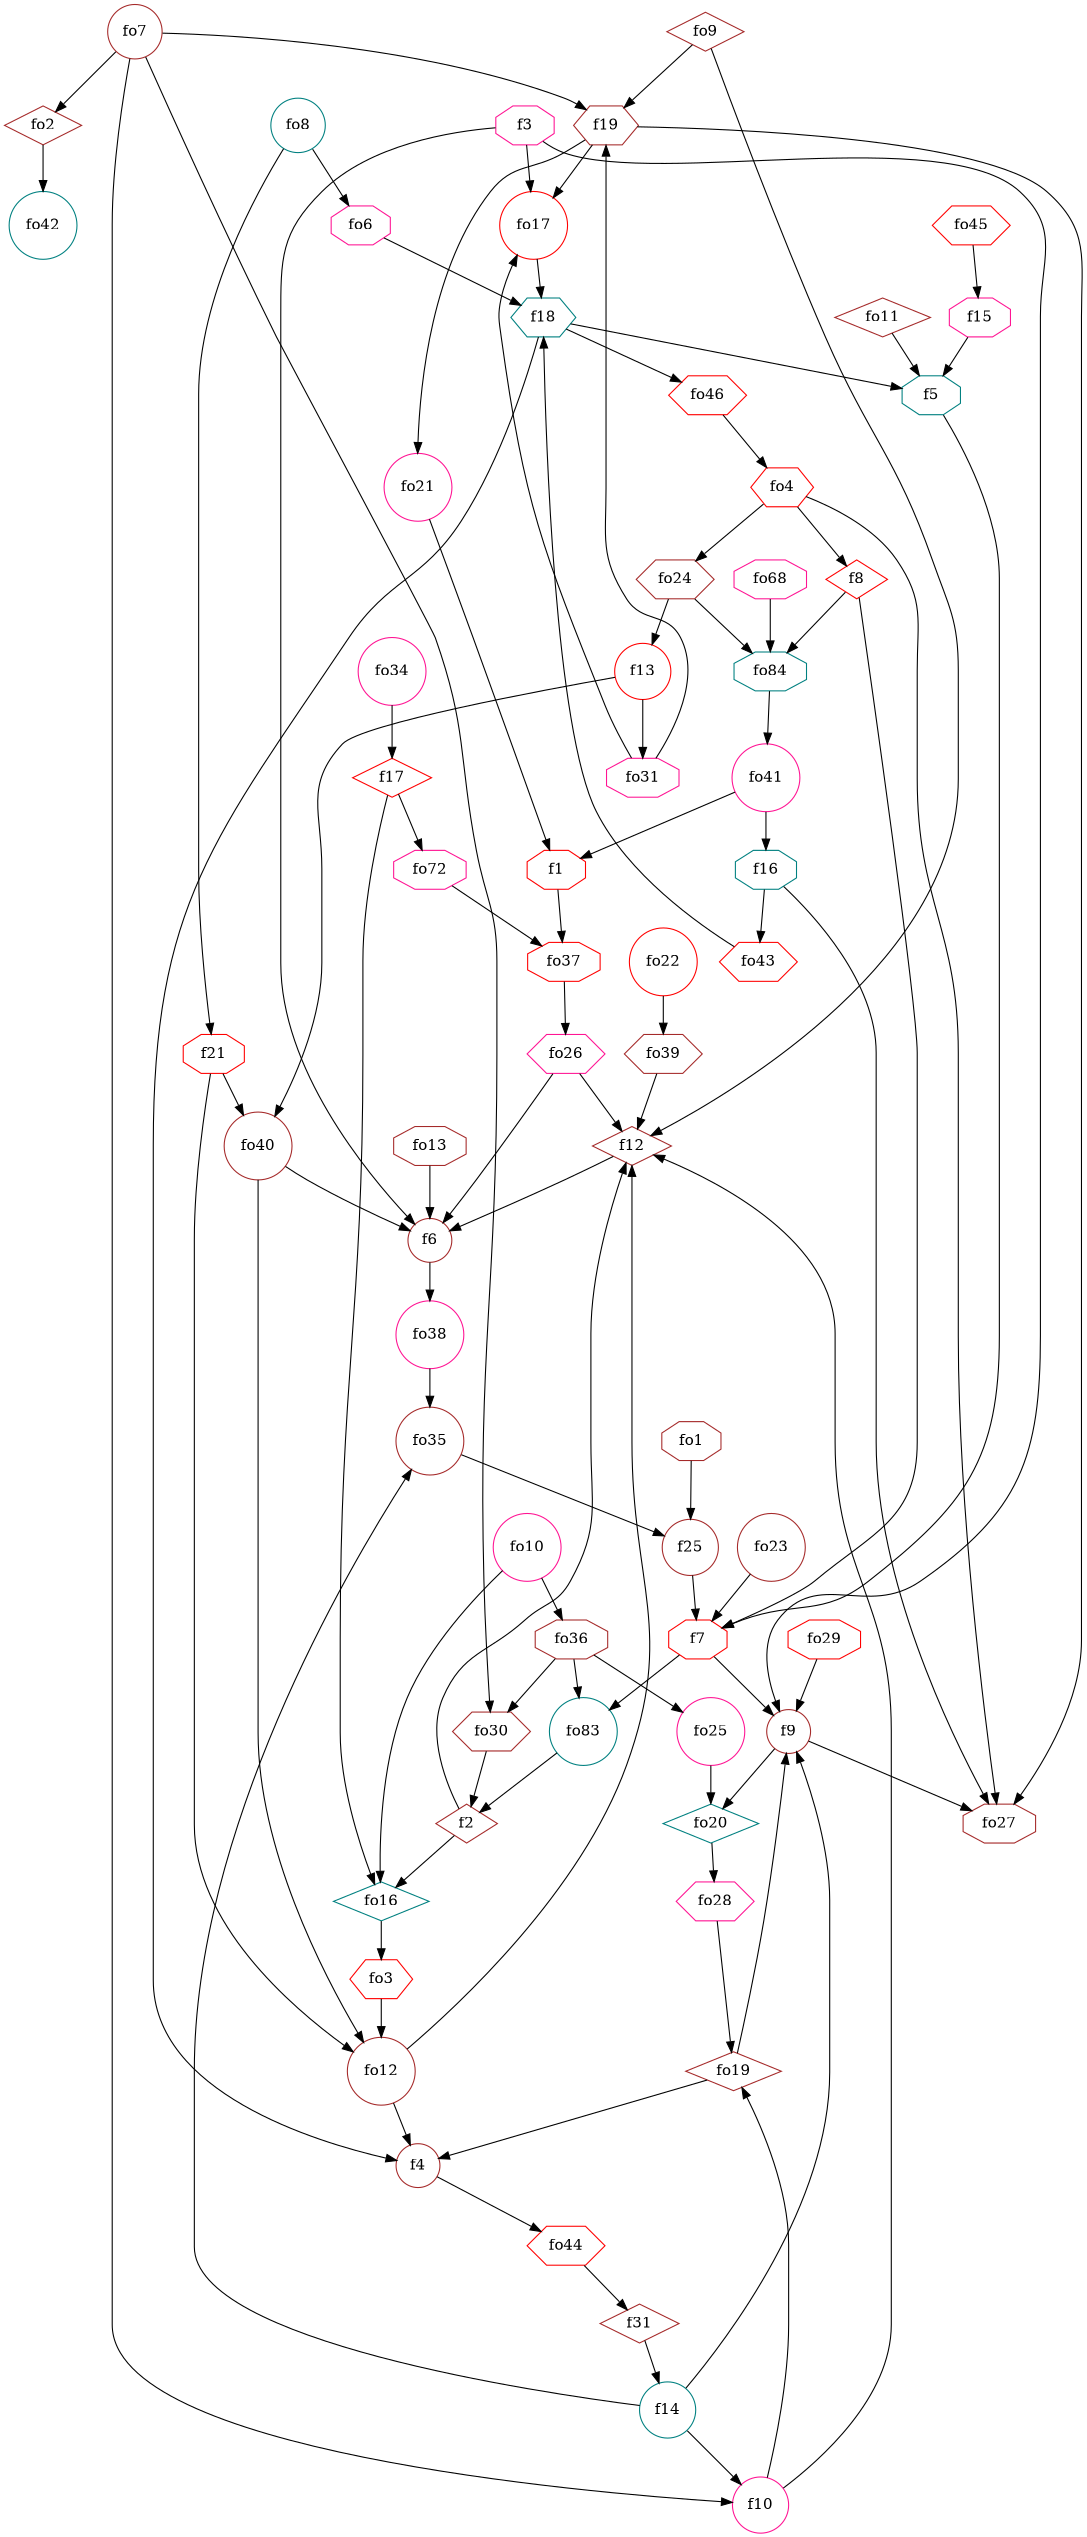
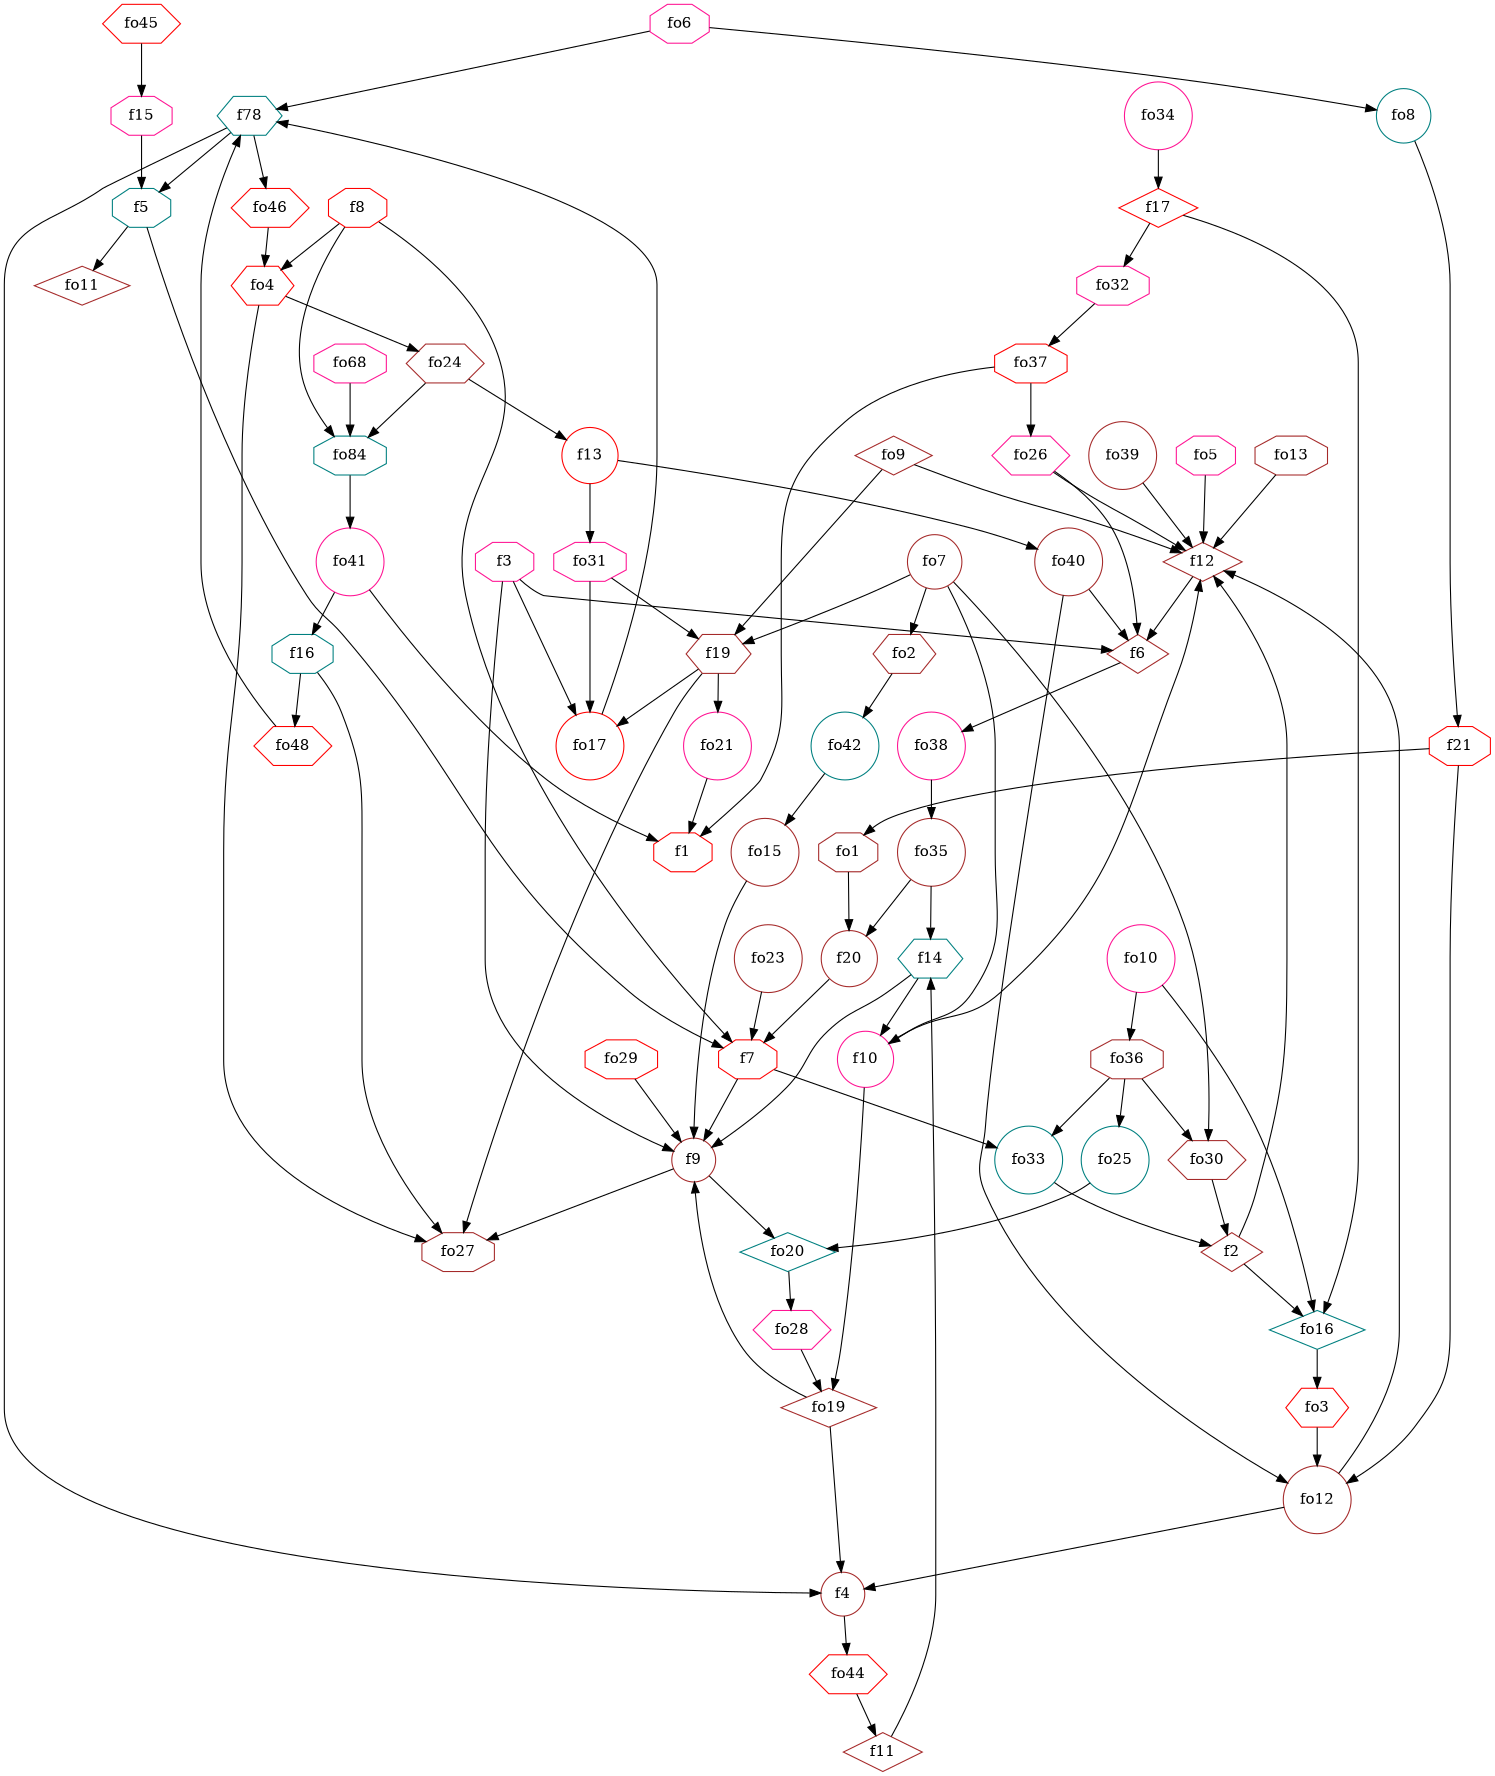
node "fo2": shape diamond -> hexagon
edge "fo8" -> "fo6": reversed
node "f18": label "f18" -> "f78"
edge "fo11" -> "f5": reversed
node "fo5": added
edge "fo4" -> "f8": reversed
node "f8": shape diamond -> octagon
node "fo15": added
node "fo72": label "fo72" -> "fo32"
edge "f1" -> "fo37": reversed
node "fo22": removed
node "fo43": label "fo43" -> "fo48"
node "fo39": shape hexagon -> circle
edge "f21" -> "fo40": now "f21" -> "fo1"
edge "fo13" -> "f6": now "fo13" -> "f12"
node "f6": shape circle -> diamond
node "f25": label "f25" -> "f20"
node "fo83": label "fo83" -> "fo33"
node "fo25": color deeppink -> teal
edge "f14" -> "fo35": reversed
node "f31": label "f31" -> "f11"
node "f14": shape circle -> hexagon
